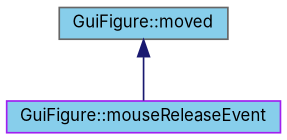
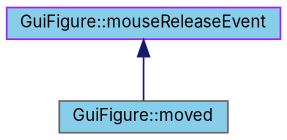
edge "GuiFigure::mouseReleaseEvent" -> "GuiFigure::moved": reversed
